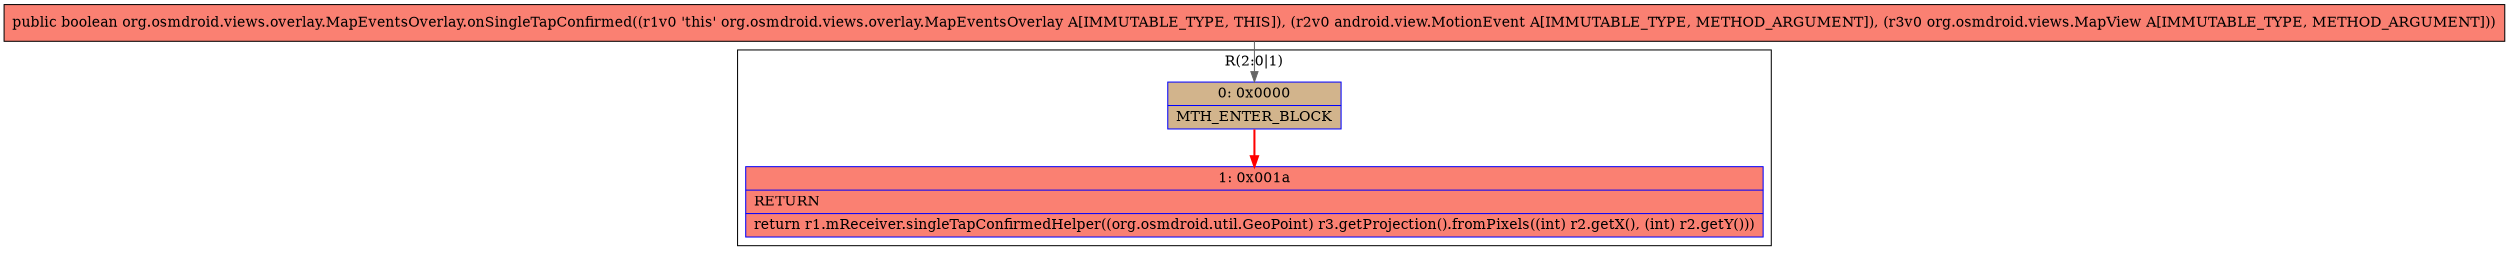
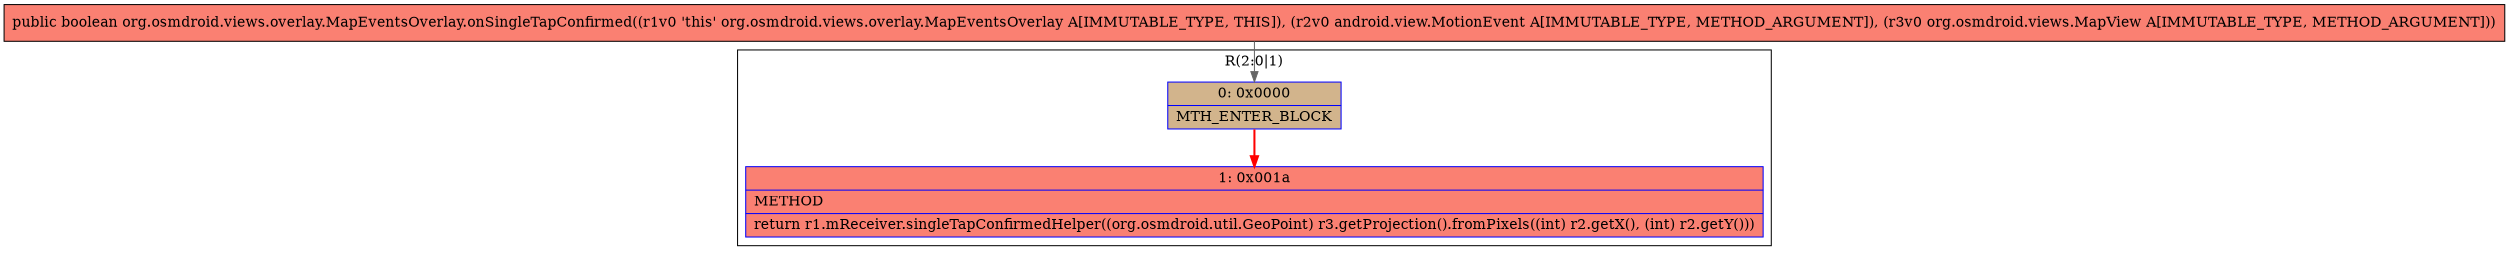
node "1: 0x001a": text "RETURN" -> "METHOD"
